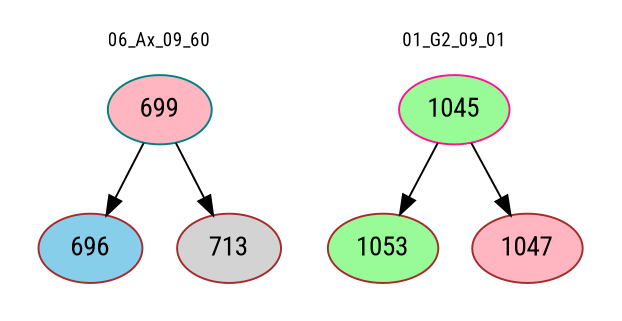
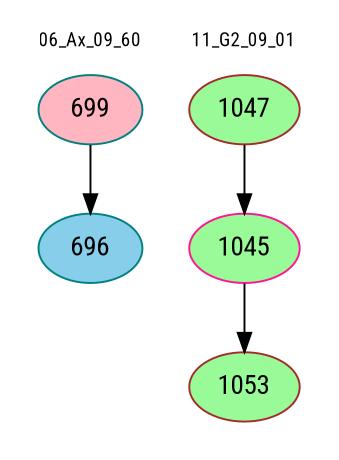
cluster "01_G2_09_01": label "01_G2_09_01" -> "11_G2_09_01"
edge "1045" -> "1047": reversed
node "696": color brown -> teal
node "713": removed
node "1047": fillcolor lightpink -> palegreen
